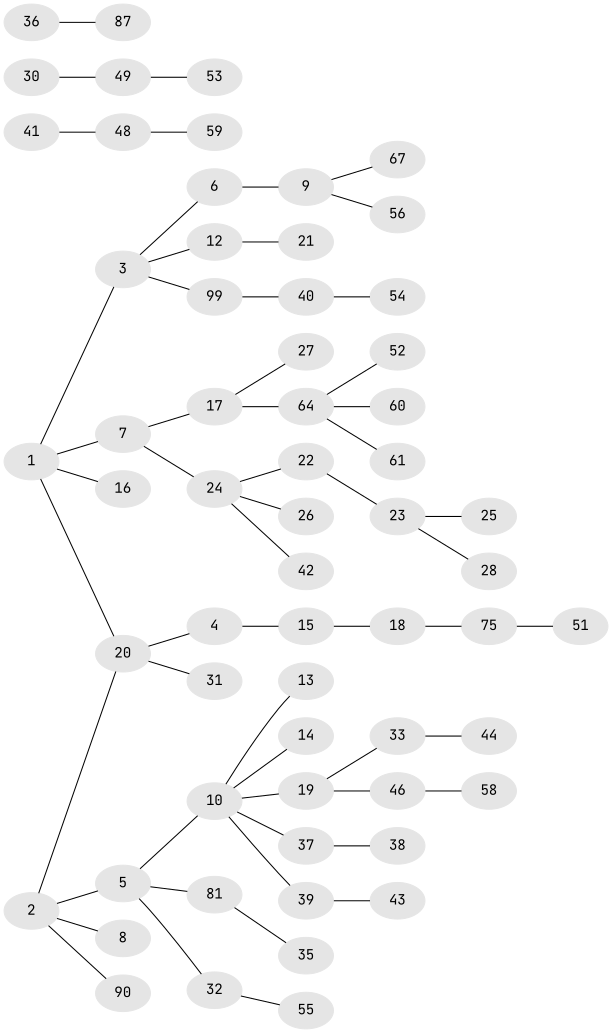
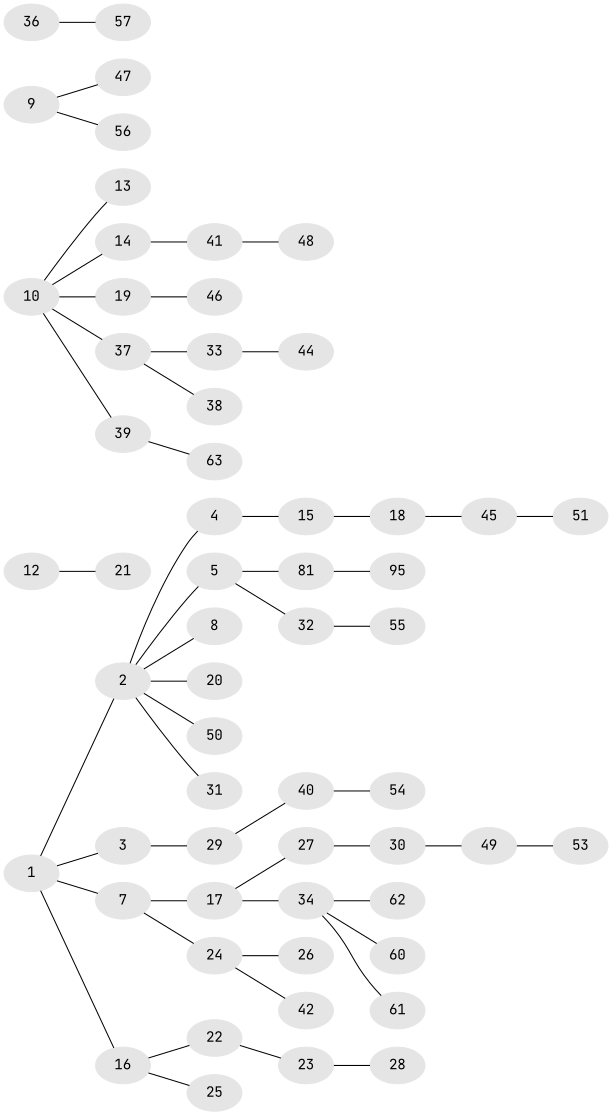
node "87": label "87" -> "57"
node "59": removed
node "67": label "67" -> "47"
node "6": removed
edge "14" -- "41": added
edge "12" -- "3": removed
node "99": label "99" -> "29"
node "52": label "52" -> "62"
node "64": label "64" -> "34"
edge "22" -- "24": now "22" -- "16"
edge "23" -- "25": now "16" -- "25"
edge "1" -- "20": now "1" -- "2"
node "75": label "75" -> "45"
edge "4" -- "20": now "4" -- "2"
edge "20" -- "31": now "2" -- "31"
edge "33" -- "19": now "33" -- "37"
node "58": removed
edge "10" -- "5": removed
edge "27" -- "30": added
node "43": label "43" -> "63"
node "35": label "35" -> "95"
node "90": label "90" -> "50"
